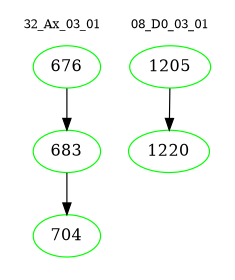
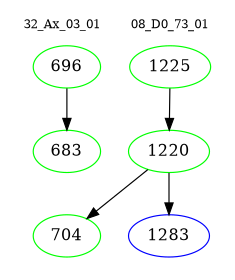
cluster "08_D0_03_01": label "08_D0_03_01" -> "08_D0_73_01"
node "676": label "676" -> "696"
node "1205": label "1205" -> "1225"
edge "683" -> "704": now "1220" -> "704"
node "1283": added
